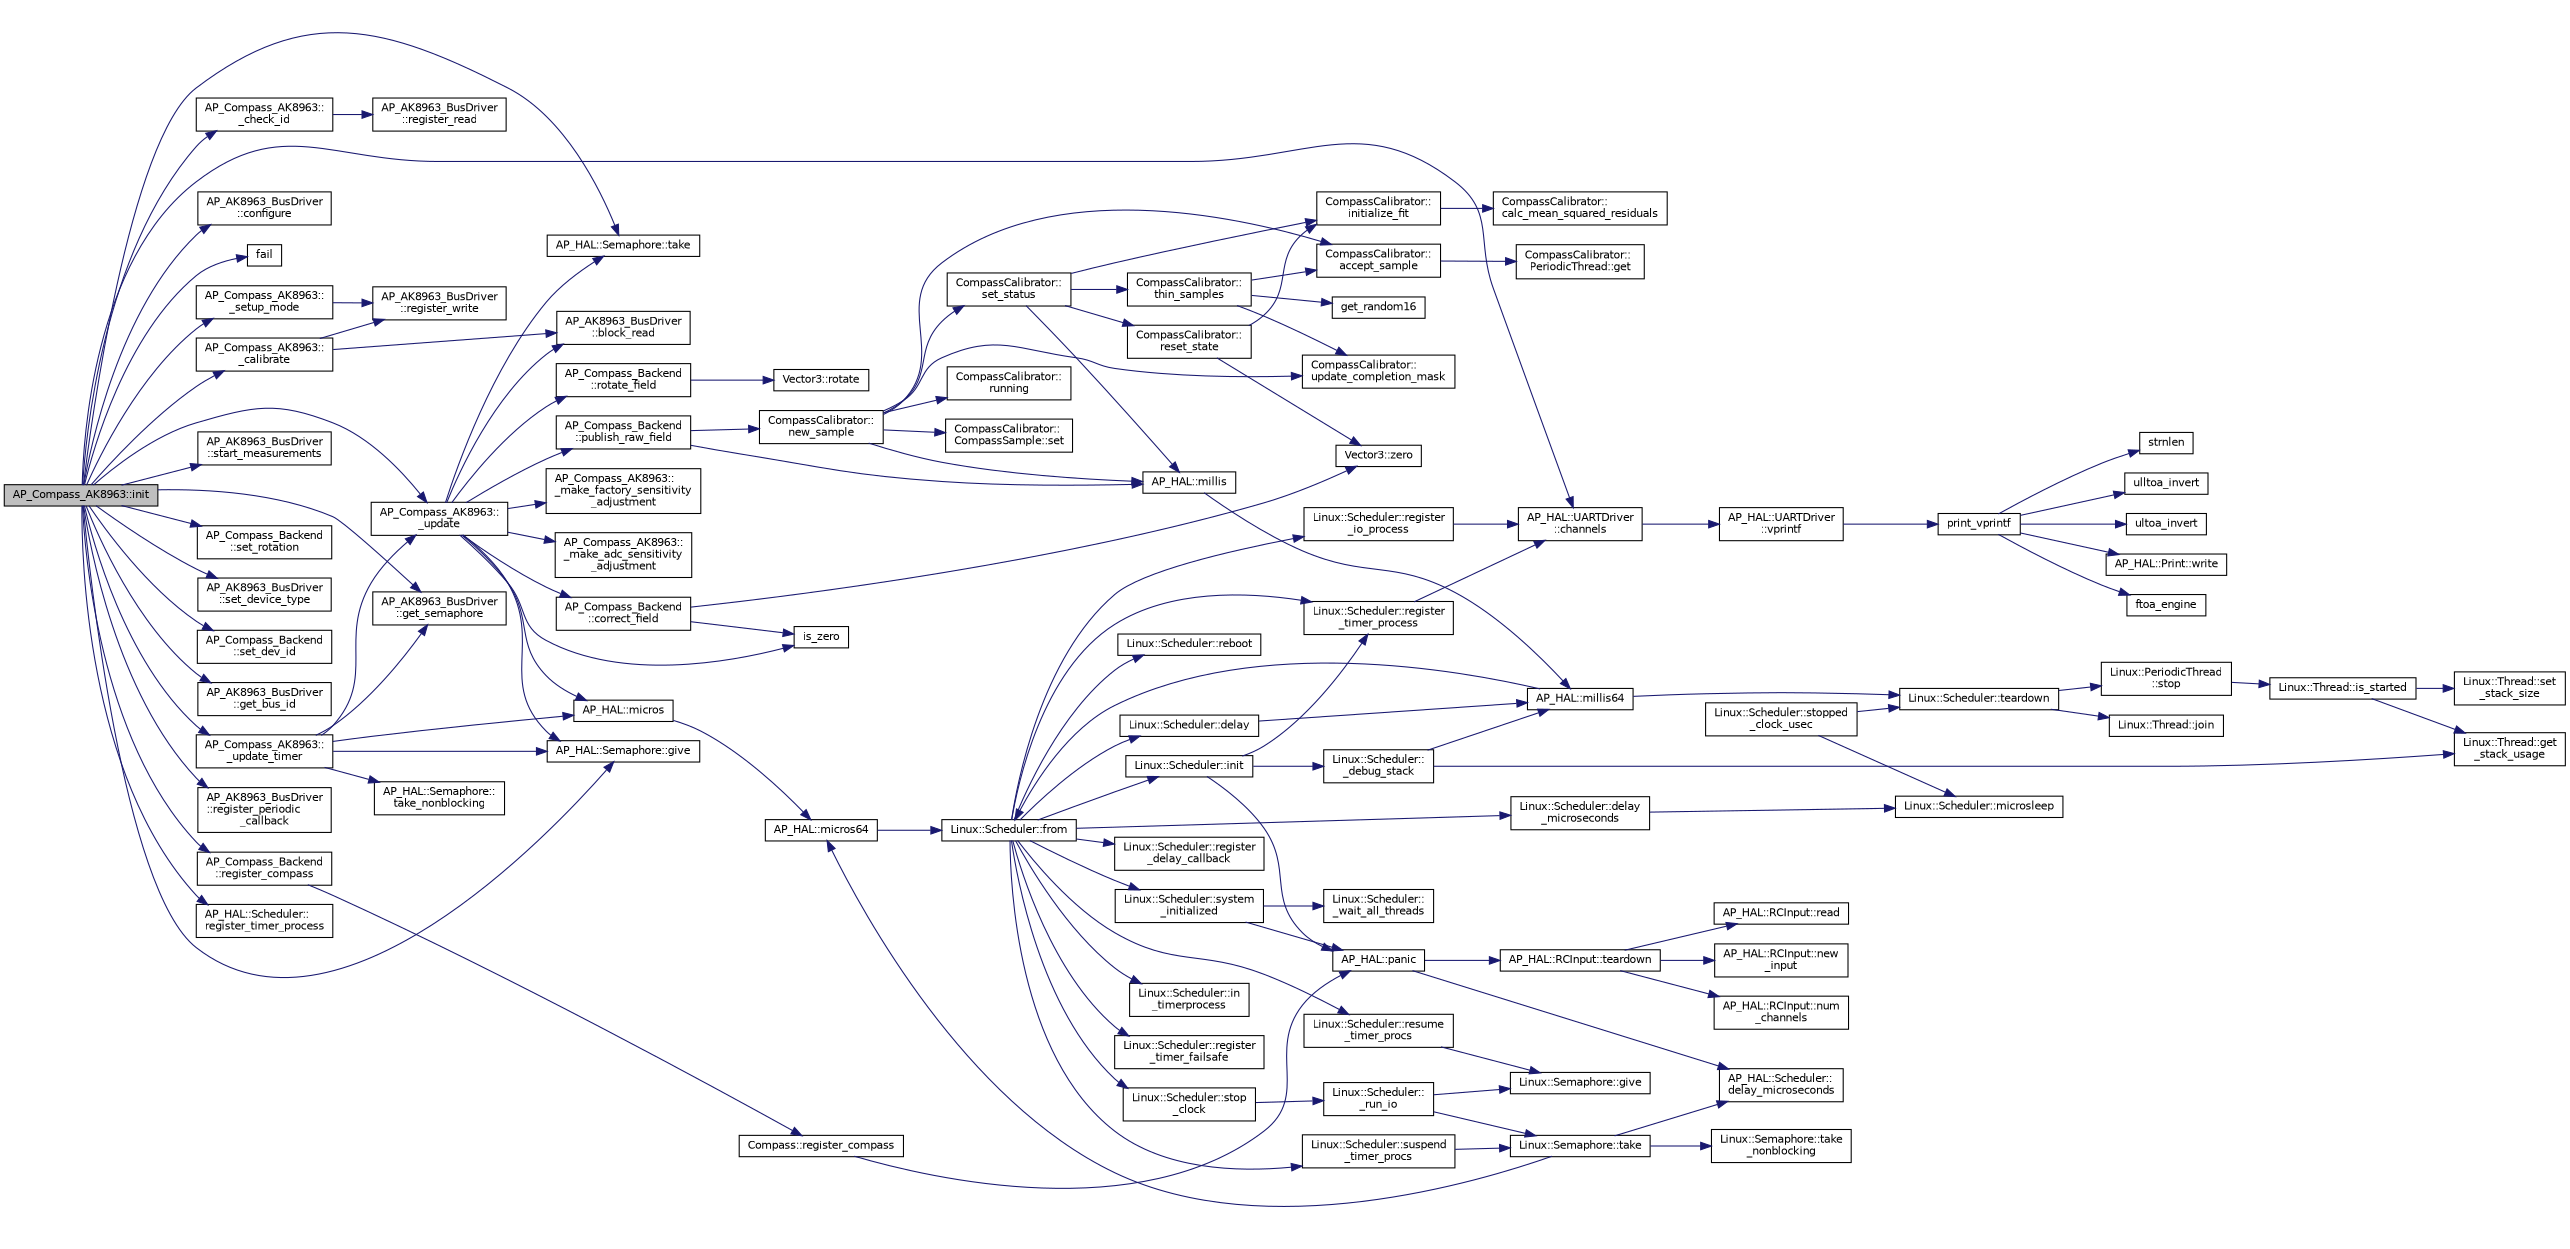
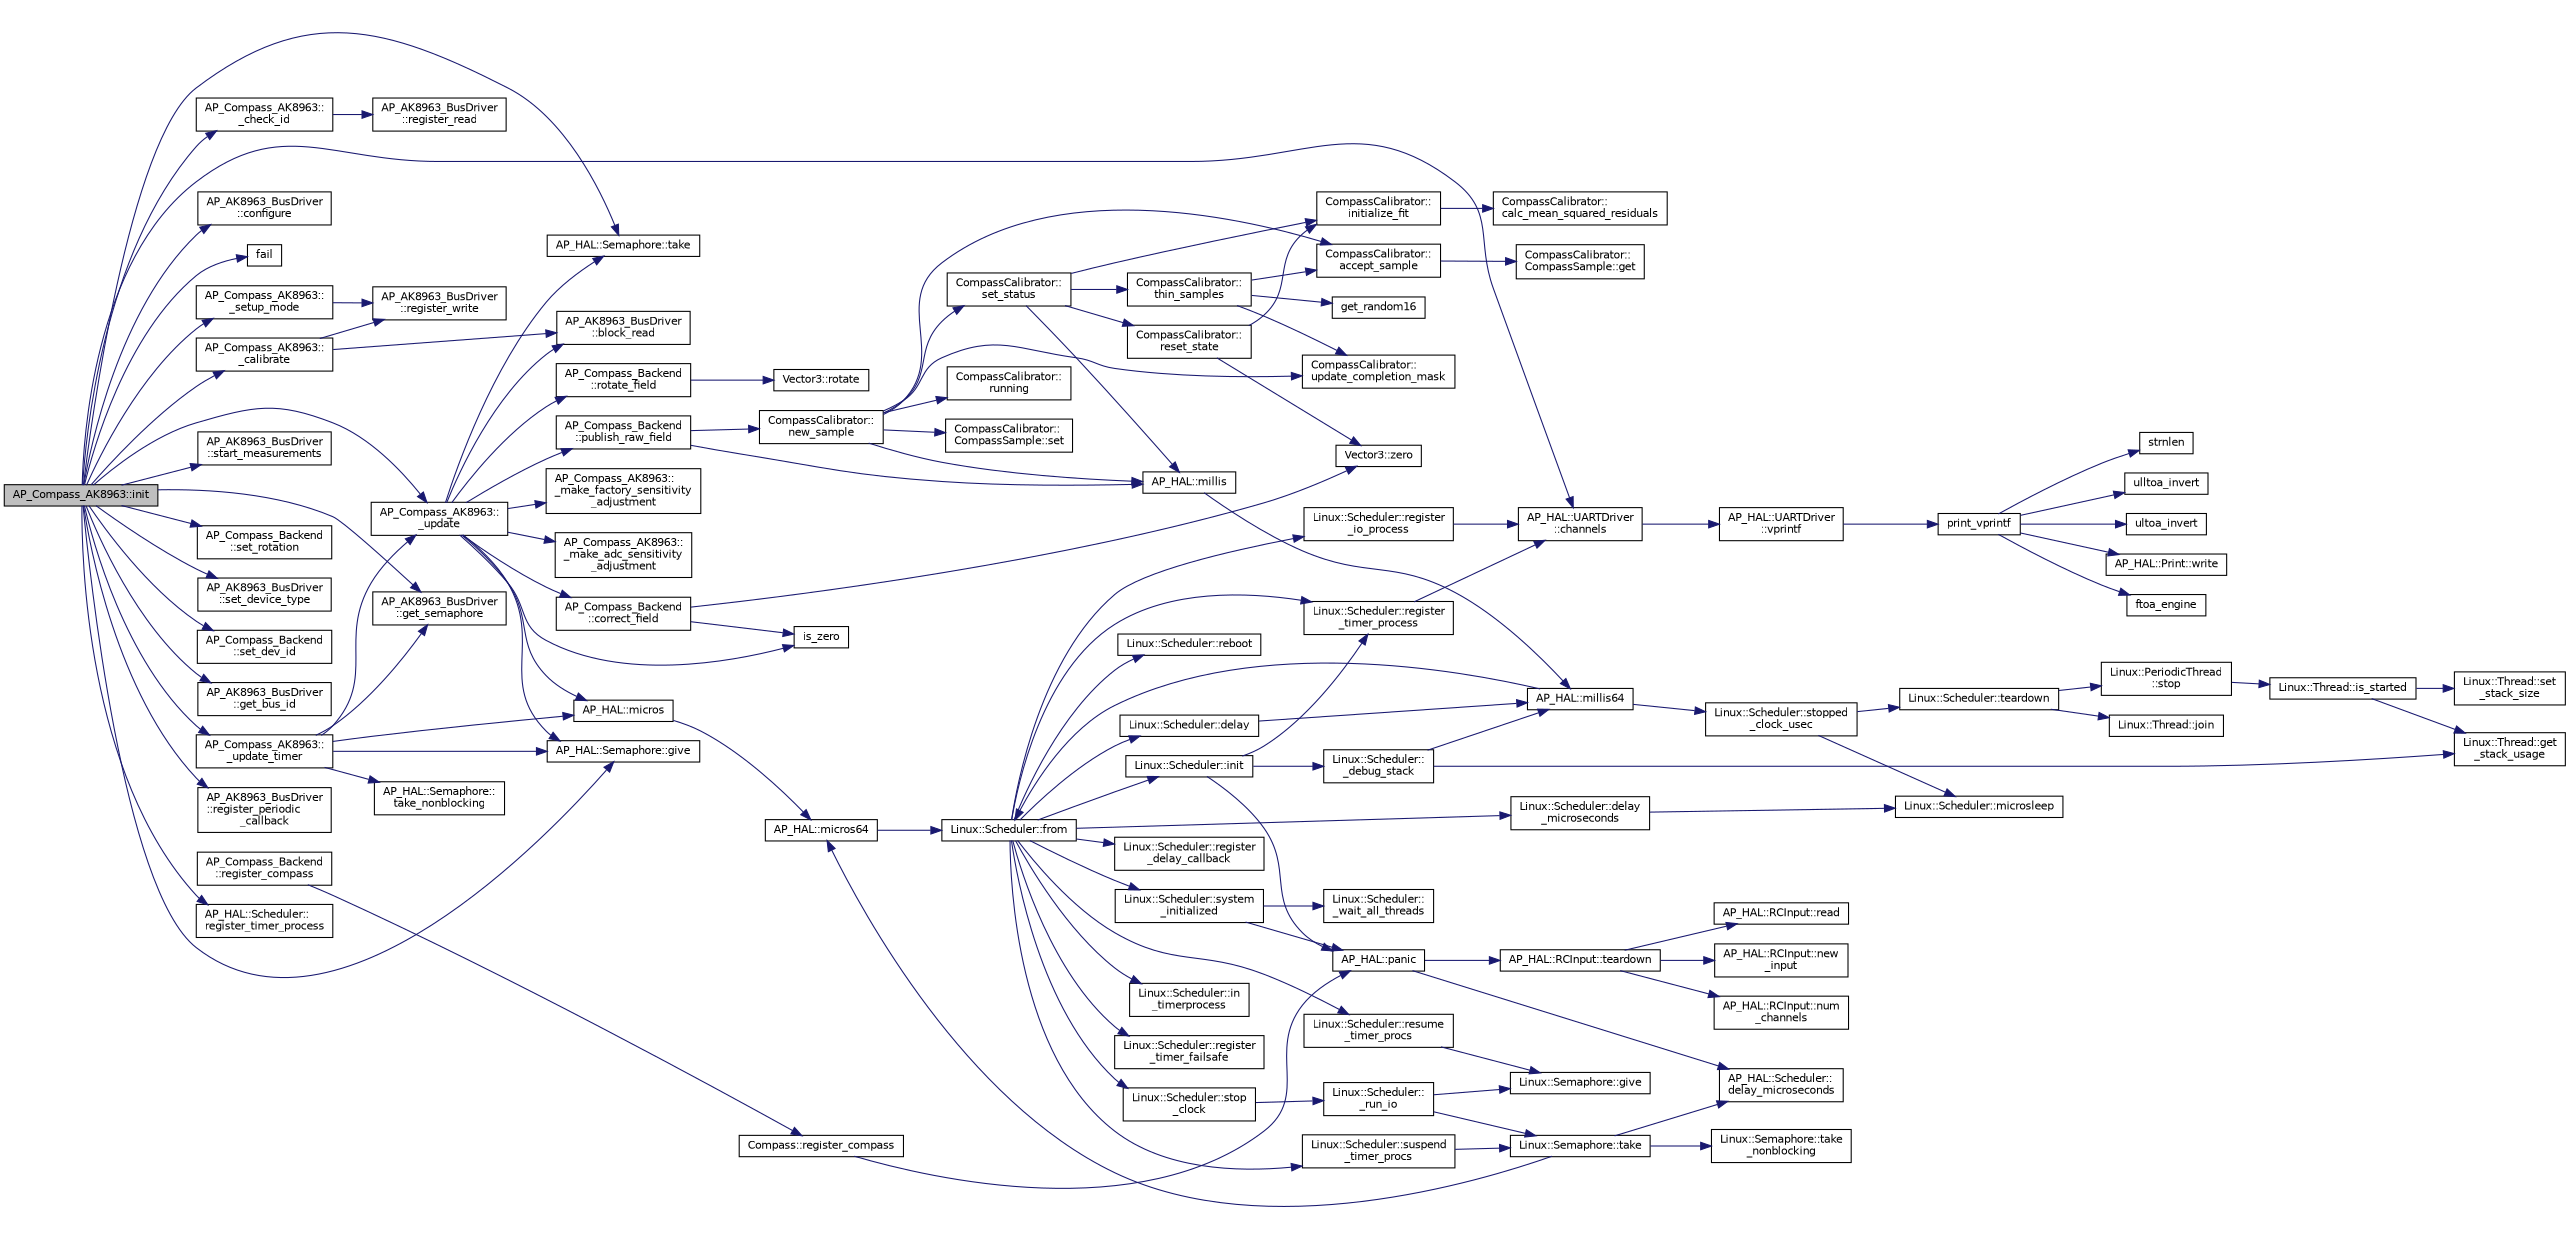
node "CompassCalibrator:: PeriodicThread::get": label "CompassCalibrator:: PeriodicThread::get" -> "CompassCalibrator:: CompassSample::get"
edge "AP_Compass_AK8963::init" -> "AP_Compass_Backend ::register_compass": removed
edge "AP_HAL::millis64" -> "Linux::Scheduler::teardown": now "AP_HAL::millis64" -> "Linux::Scheduler::stopped _clock_usec"
